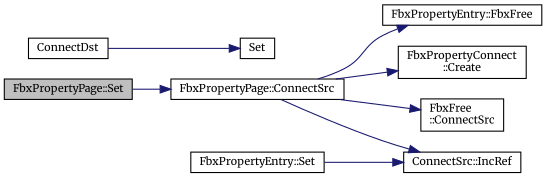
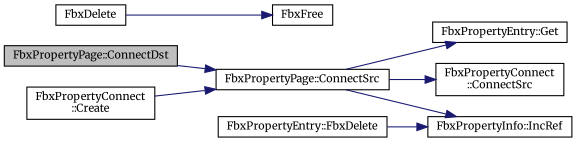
node "FbxPropertyEntry::FbxFree": label "FbxPropertyEntry::FbxFree" -> "FbxPropertyEntry::Get"
node "ConnectDst": label "ConnectDst" -> "FbxDelete"
node "Set": label "Set" -> "FbxFree"
edge "FbxPropertyPage::ConnectSrc" -> "FbxPropertyConnect ::Create": reversed
node "FbxPropertyPage::Set": label "FbxPropertyPage::Set" -> "FbxPropertyPage::ConnectDst"
node "FbxFree ::ConnectSrc": label "FbxFree ::ConnectSrc" -> "FbxPropertyConnect ::ConnectSrc"
node "FbxPropertyEntry::Set": label "FbxPropertyEntry::Set" -> "FbxPropertyEntry::FbxDelete"
node "ConnectSrc::IncRef": label "ConnectSrc::IncRef" -> "FbxPropertyInfo::IncRef"
